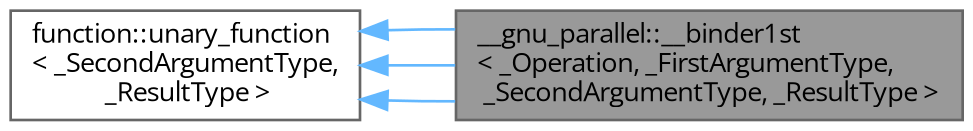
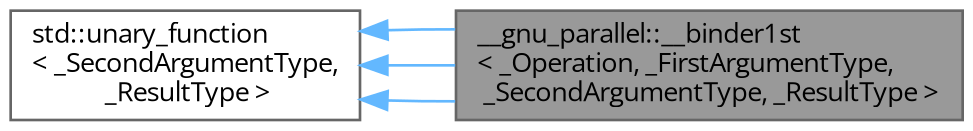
node "function::unary_function < _SecondArgumentType, _ResultType >": label "function::unary_function < _SecondArgumentType, _ResultType >" -> "std::unary_function < _SecondArgumentType, _ResultType >"
